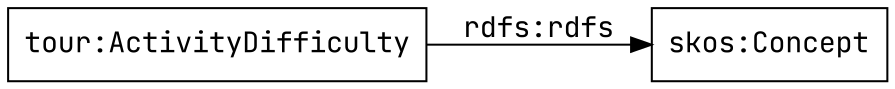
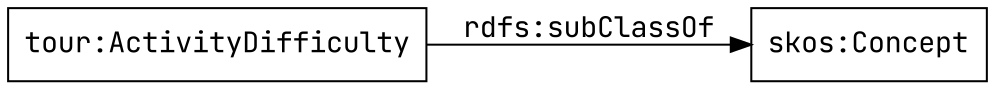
edge "tour:ActivityDifficulty" -> "skos:Concept": label "rdfs:rdfs" -> "rdfs:subClassOf"
